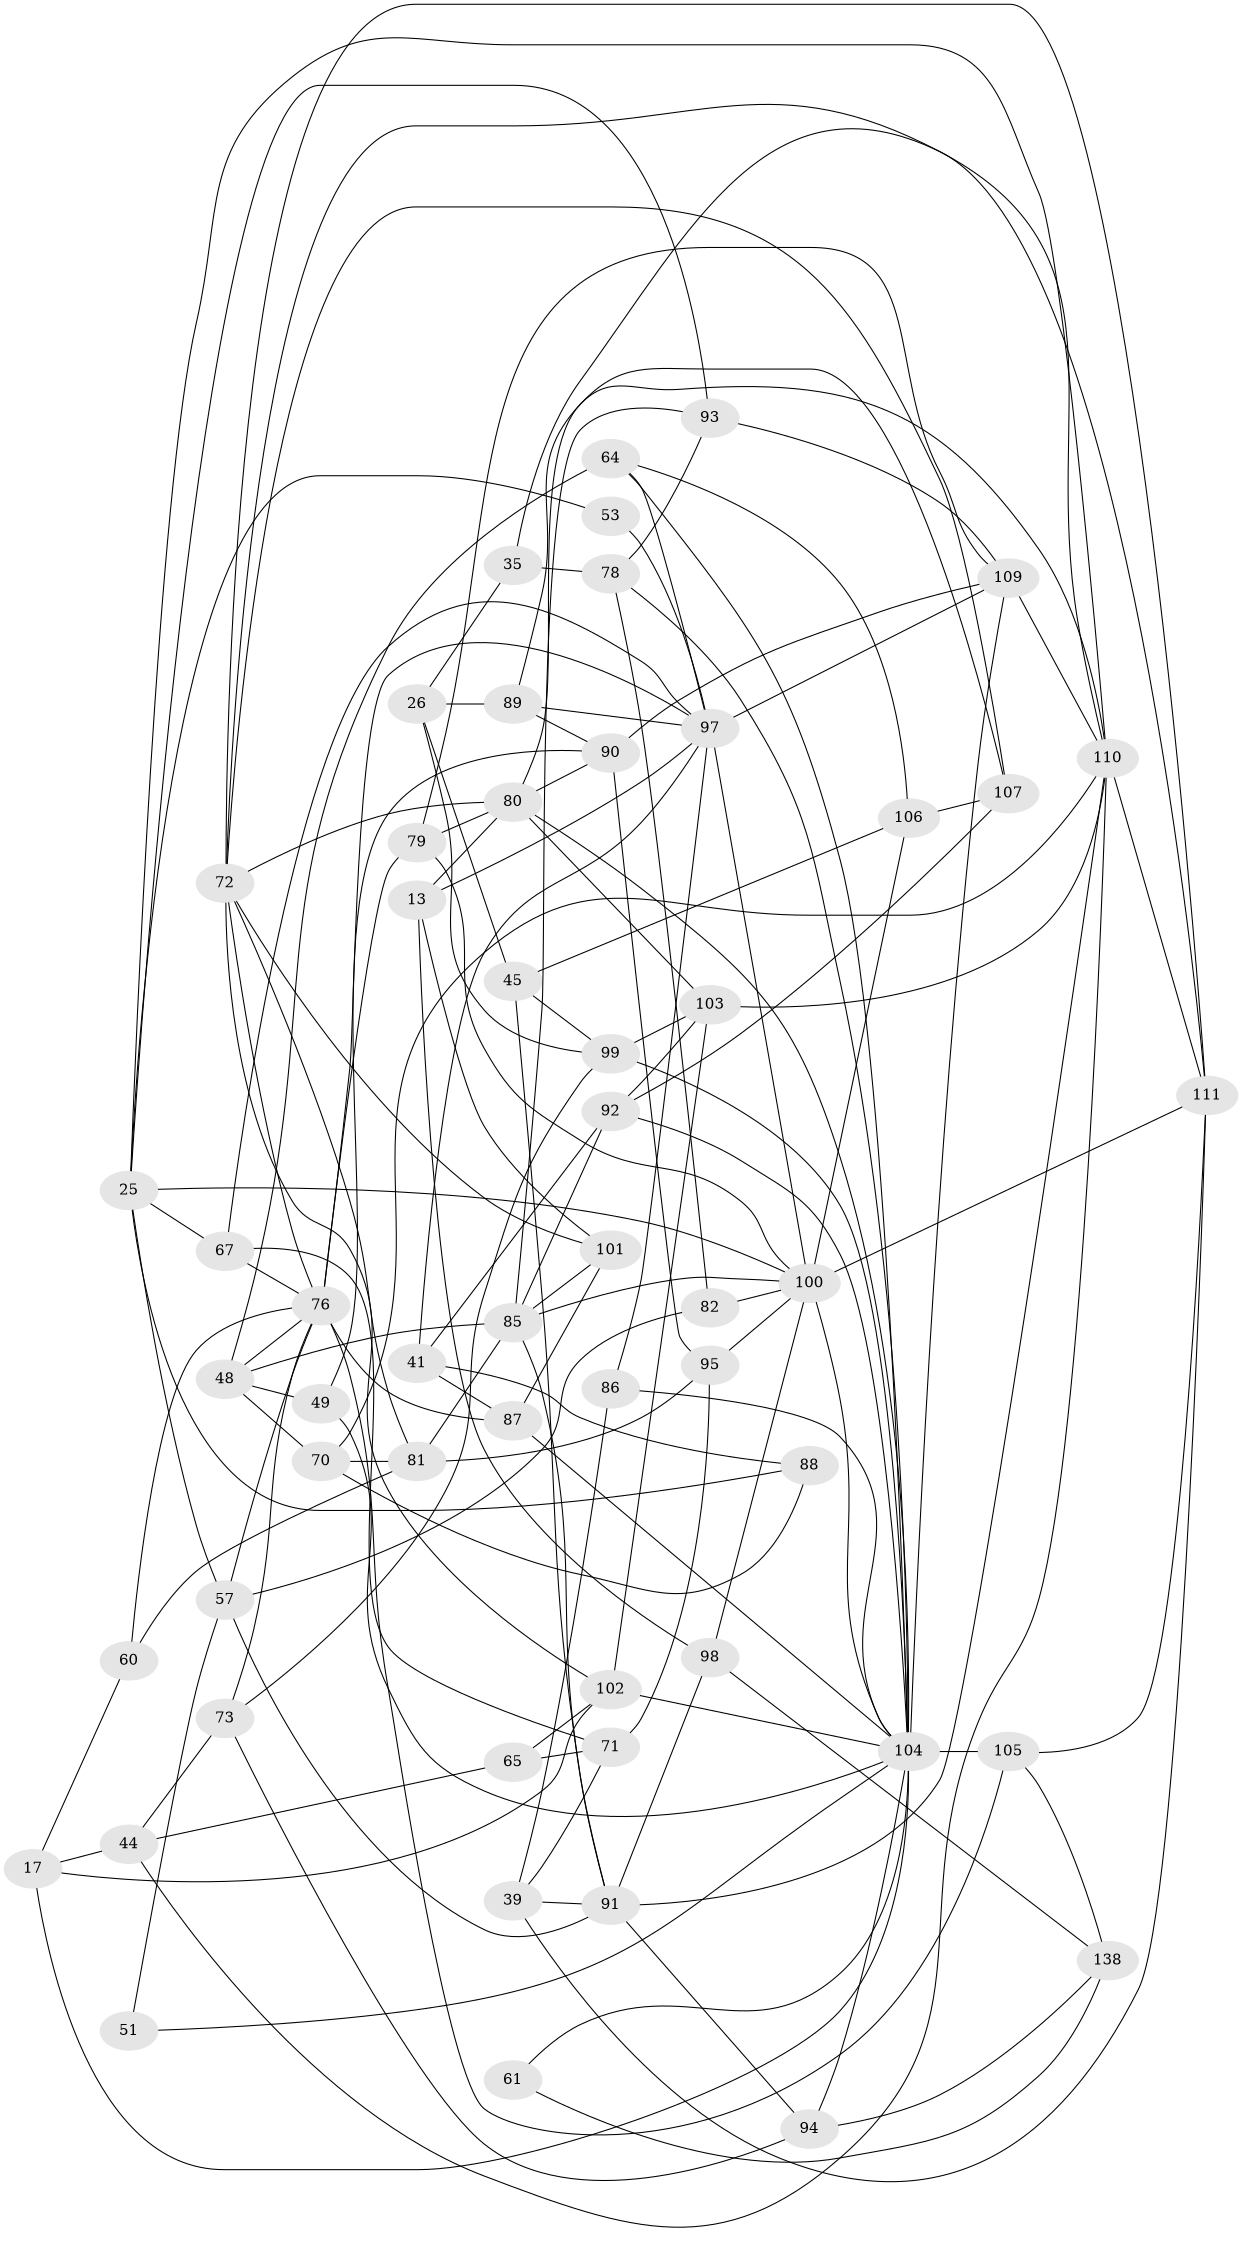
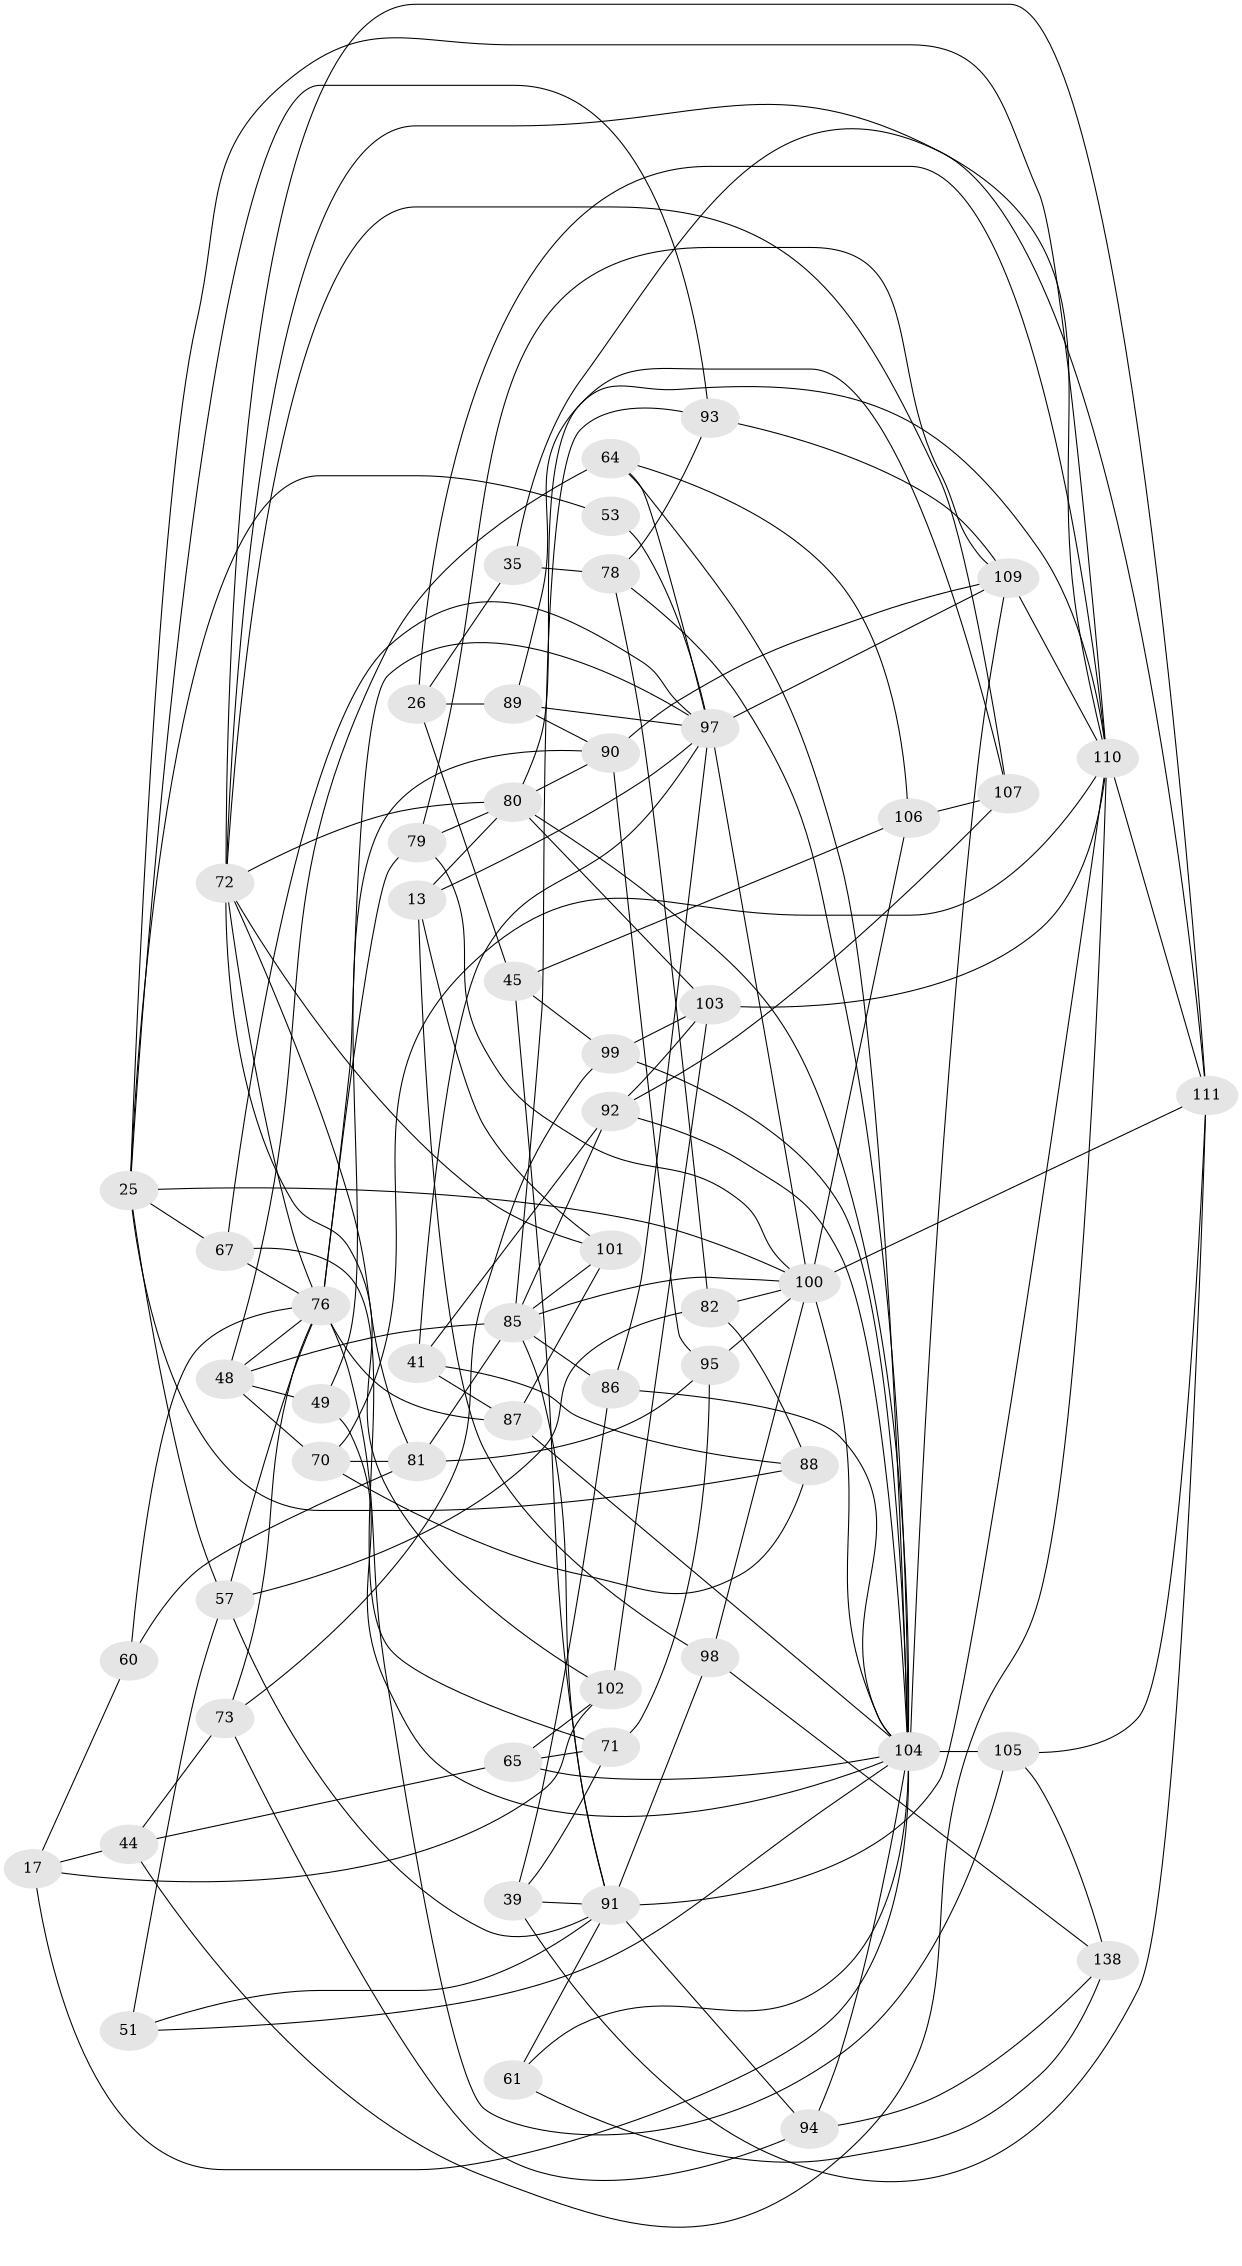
edge "26" -- "99": now "26" -- "110"
edge "85" -- "86": added
edge "82" -- "88": added
edge "102" -- "104": now "65" -- "104"
edge "91" -- "51": added
edge "91" -- "61": added
